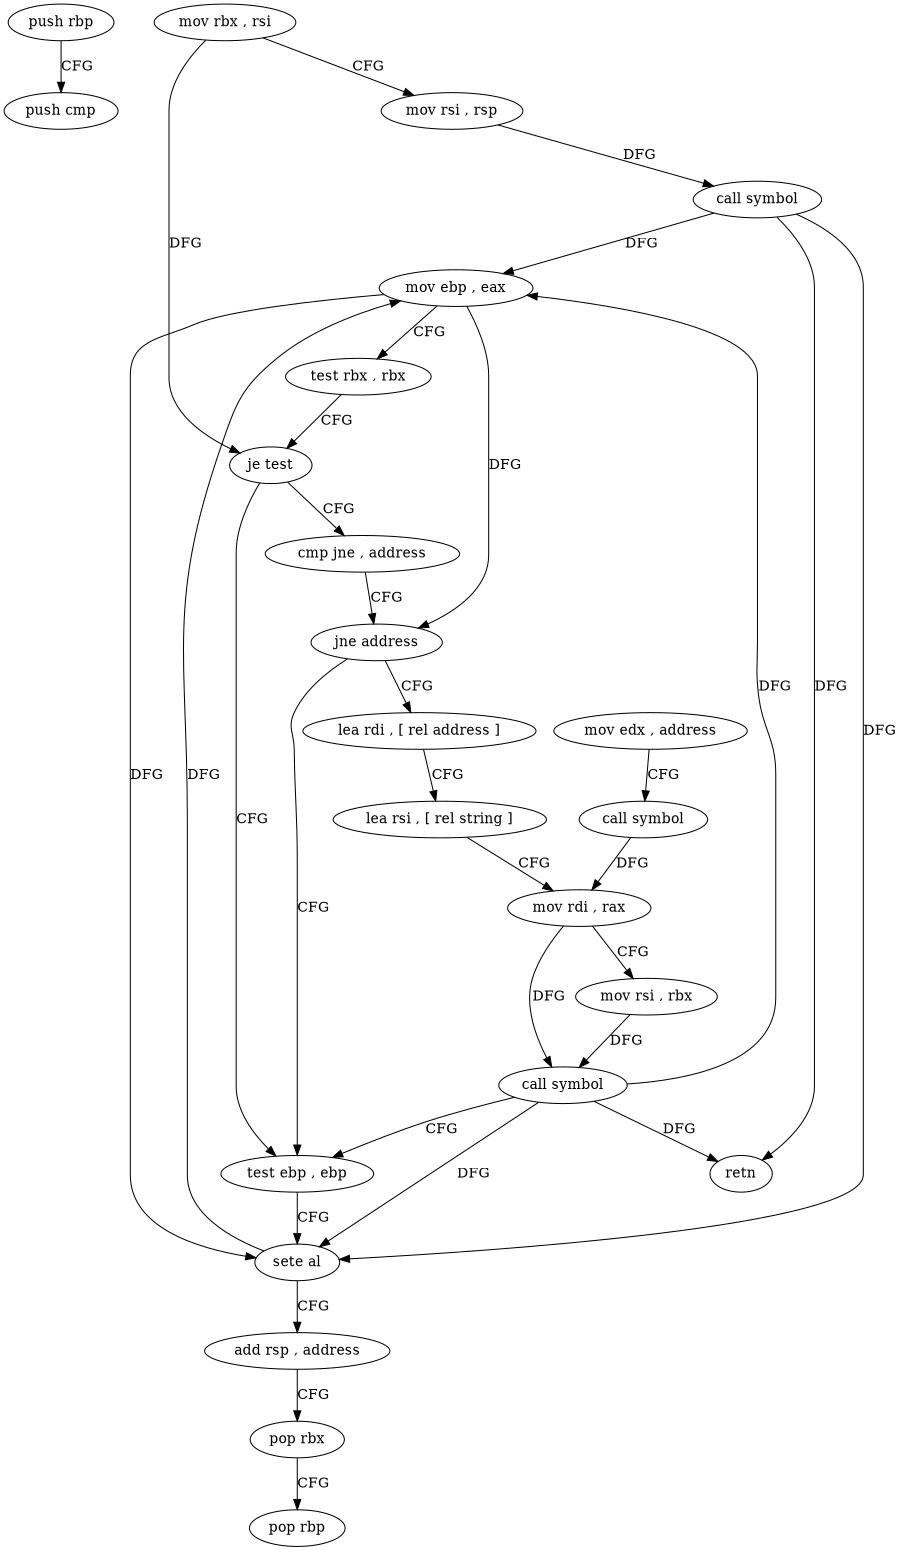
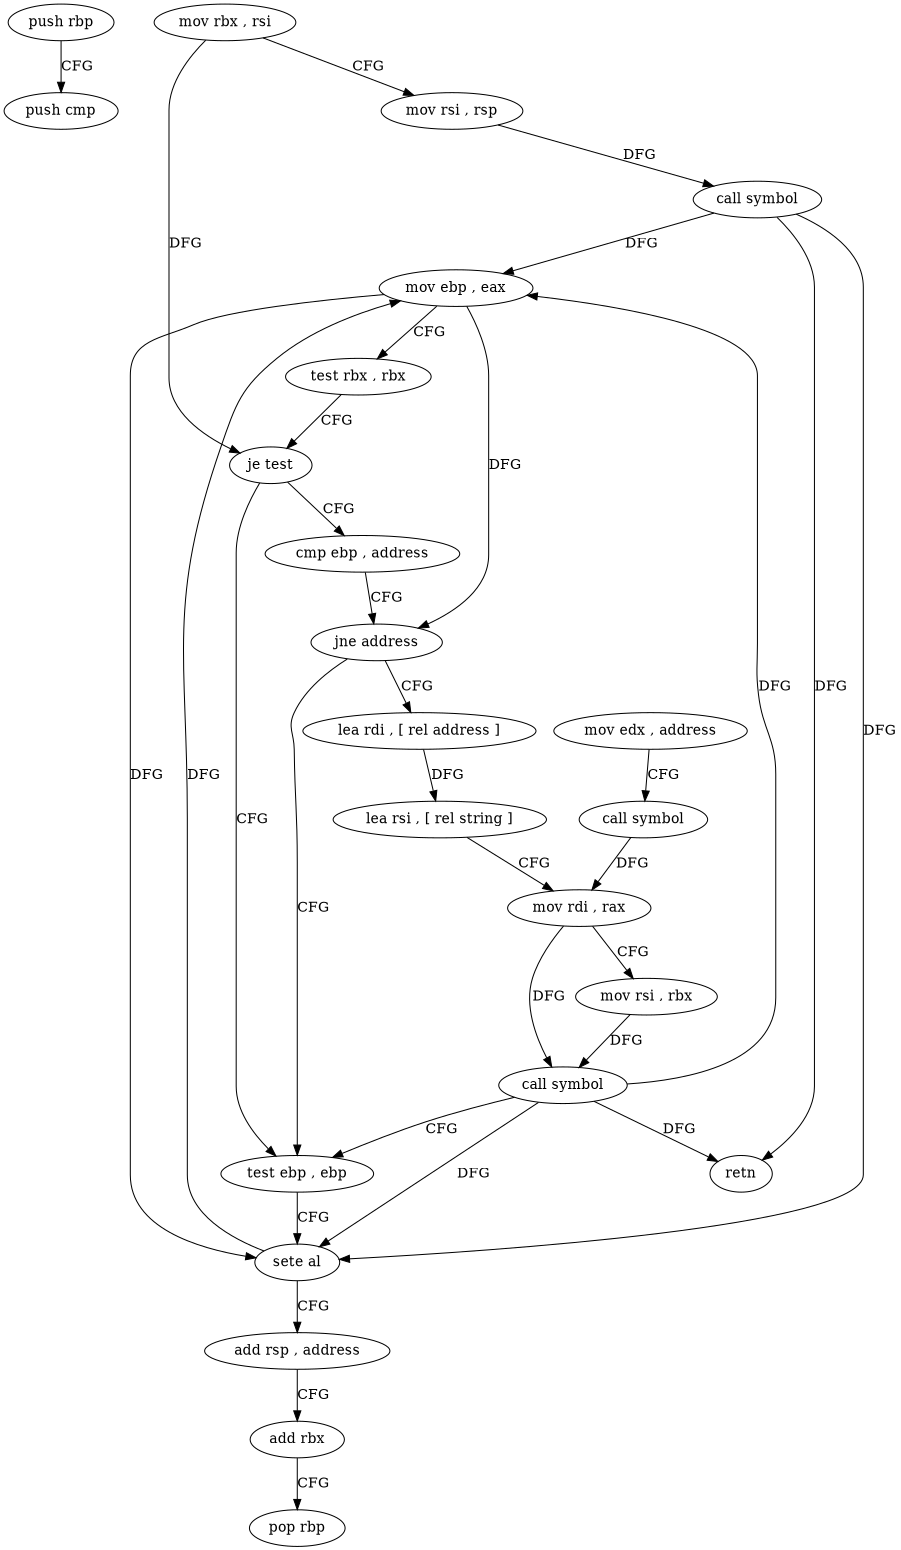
node "cmp jne , address": label "cmp jne , address" -> "cmp ebp , address"
edge "lea rdi , [ rel address ]" -> "lea rsi , [ rel string ]": label "CFG" -> "DFG"
node "pop rbx": label "pop rbx" -> "add rbx"
